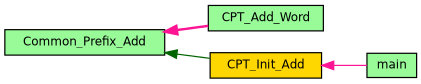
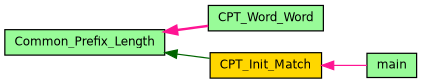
node "CPT_Add_Word": label "CPT_Add_Word" -> "CPT_Word_Word"
node "Common_Prefix_Add": label "Common_Prefix_Add" -> "Common_Prefix_Length"
node "CPT_Init_Add": label "CPT_Init_Add" -> "CPT_Init_Match"
